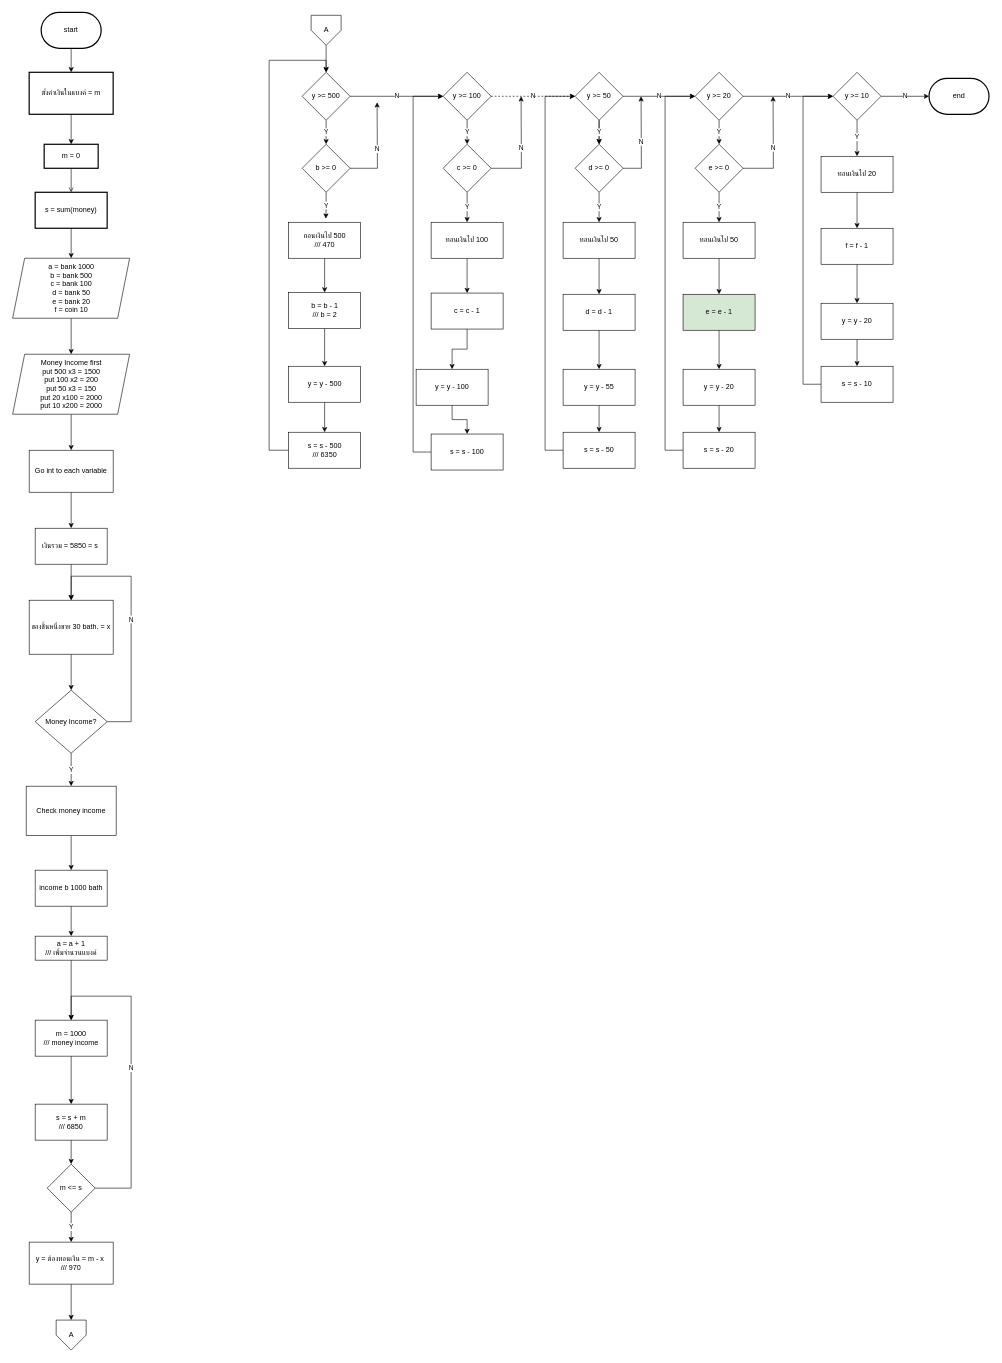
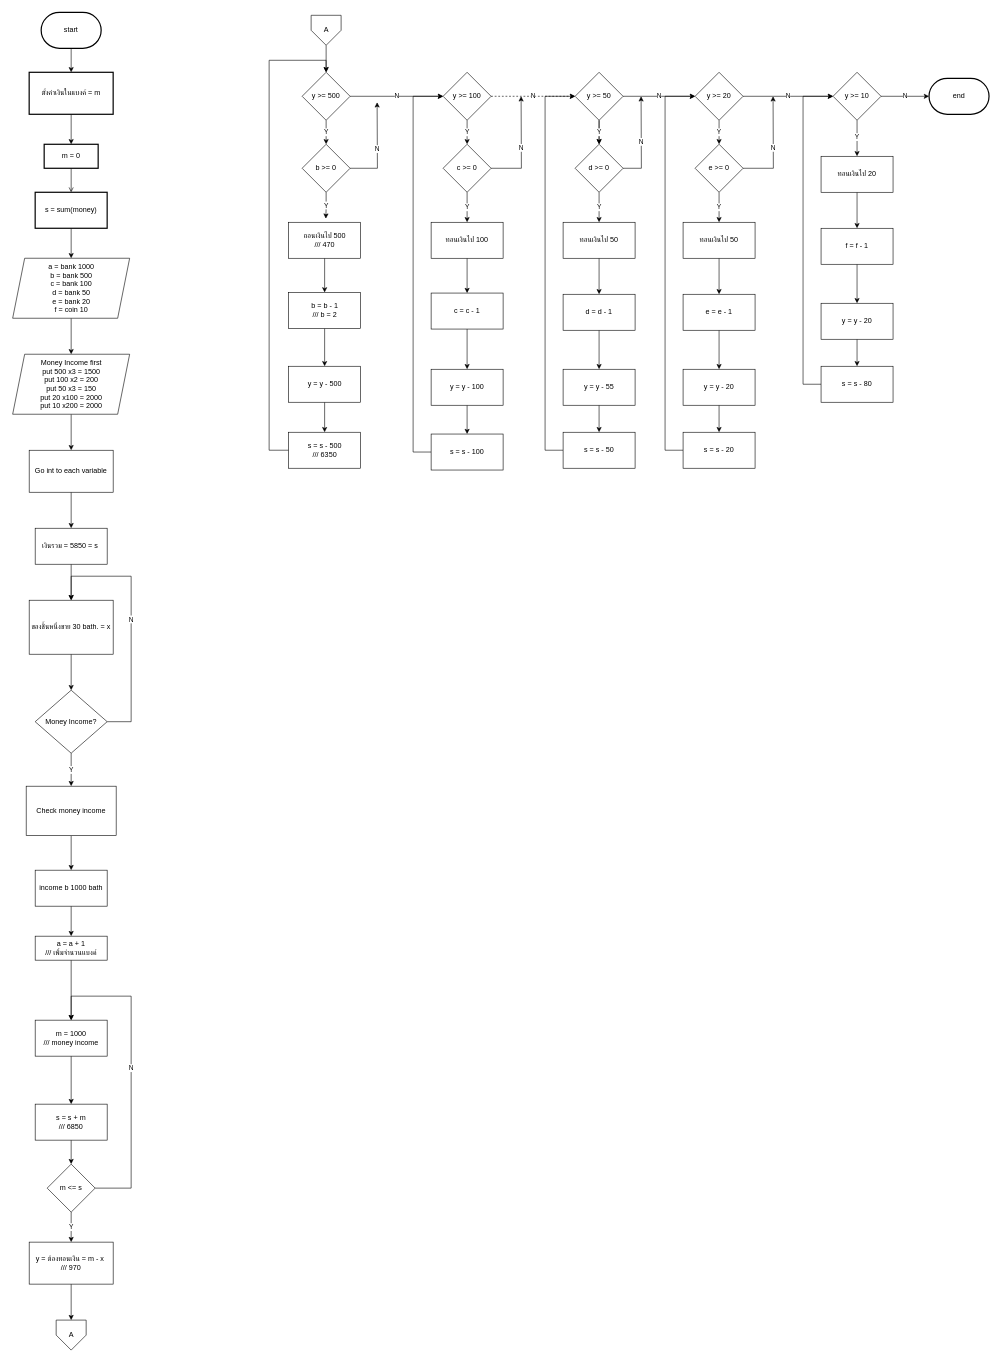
node "e = e - 1": fillcolor #d5e8d4 -> #ffffff
node "s = s - 10": label "s = s - 10" -> "s = s - 80"
node "y = y - 100": moved (452, 387) -> (467, 387)
